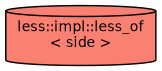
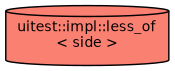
node "less::impl::less_of < side >": label "less::impl::less_of < side >" -> "uitest::impl::less_of < side >"
